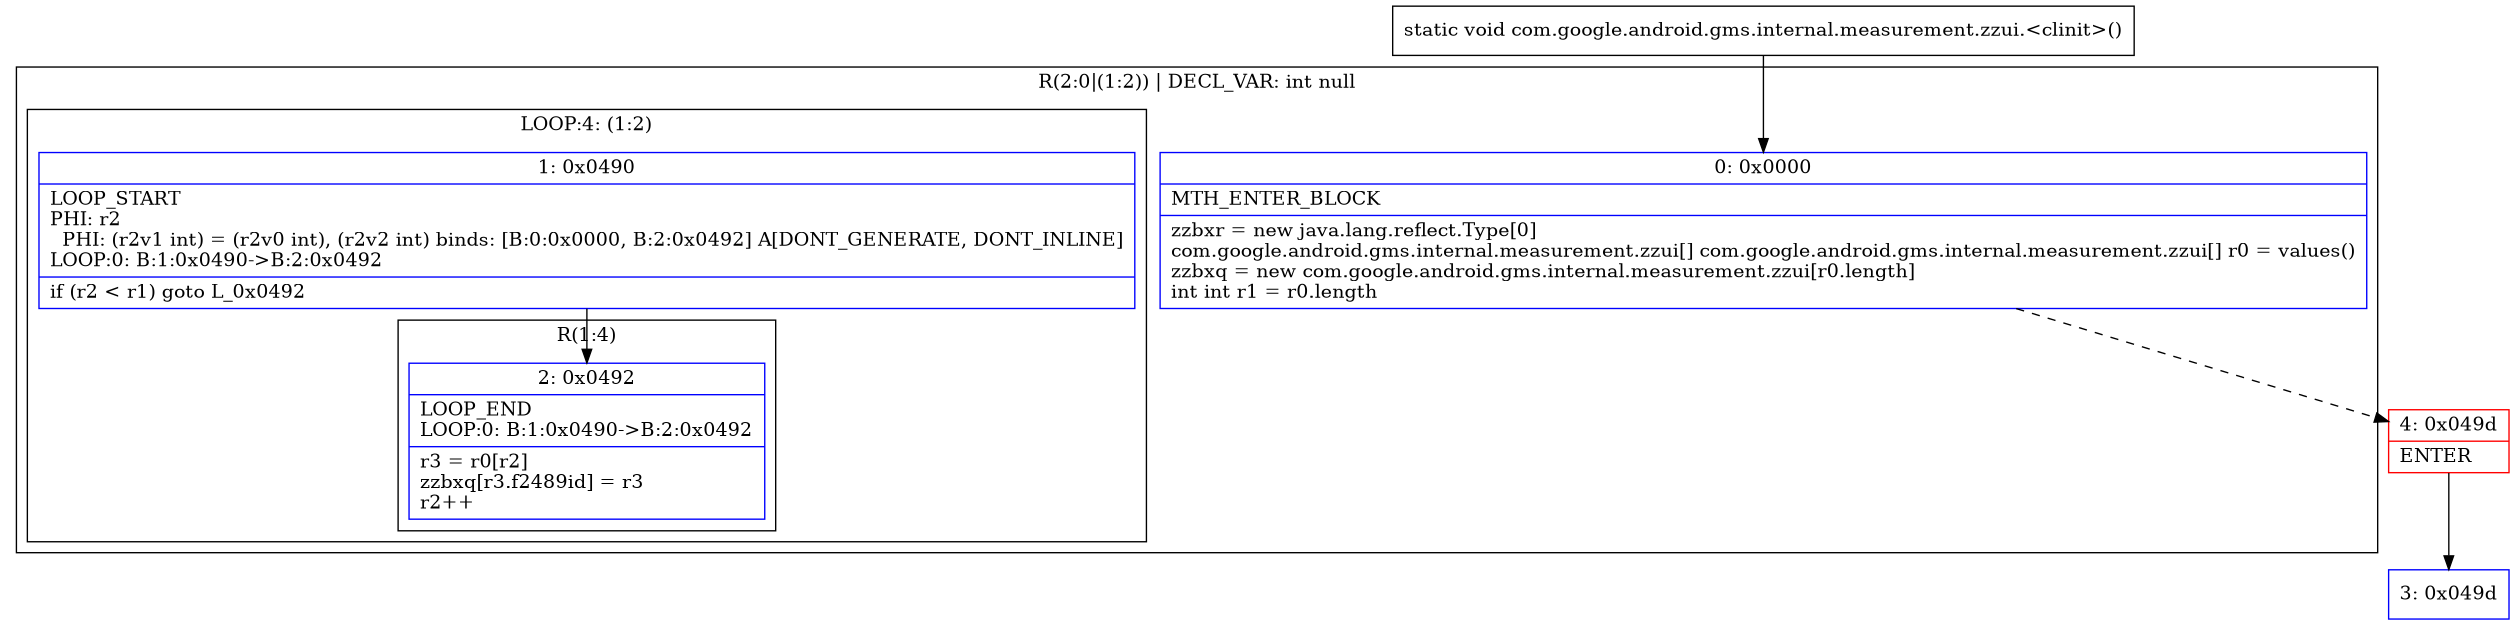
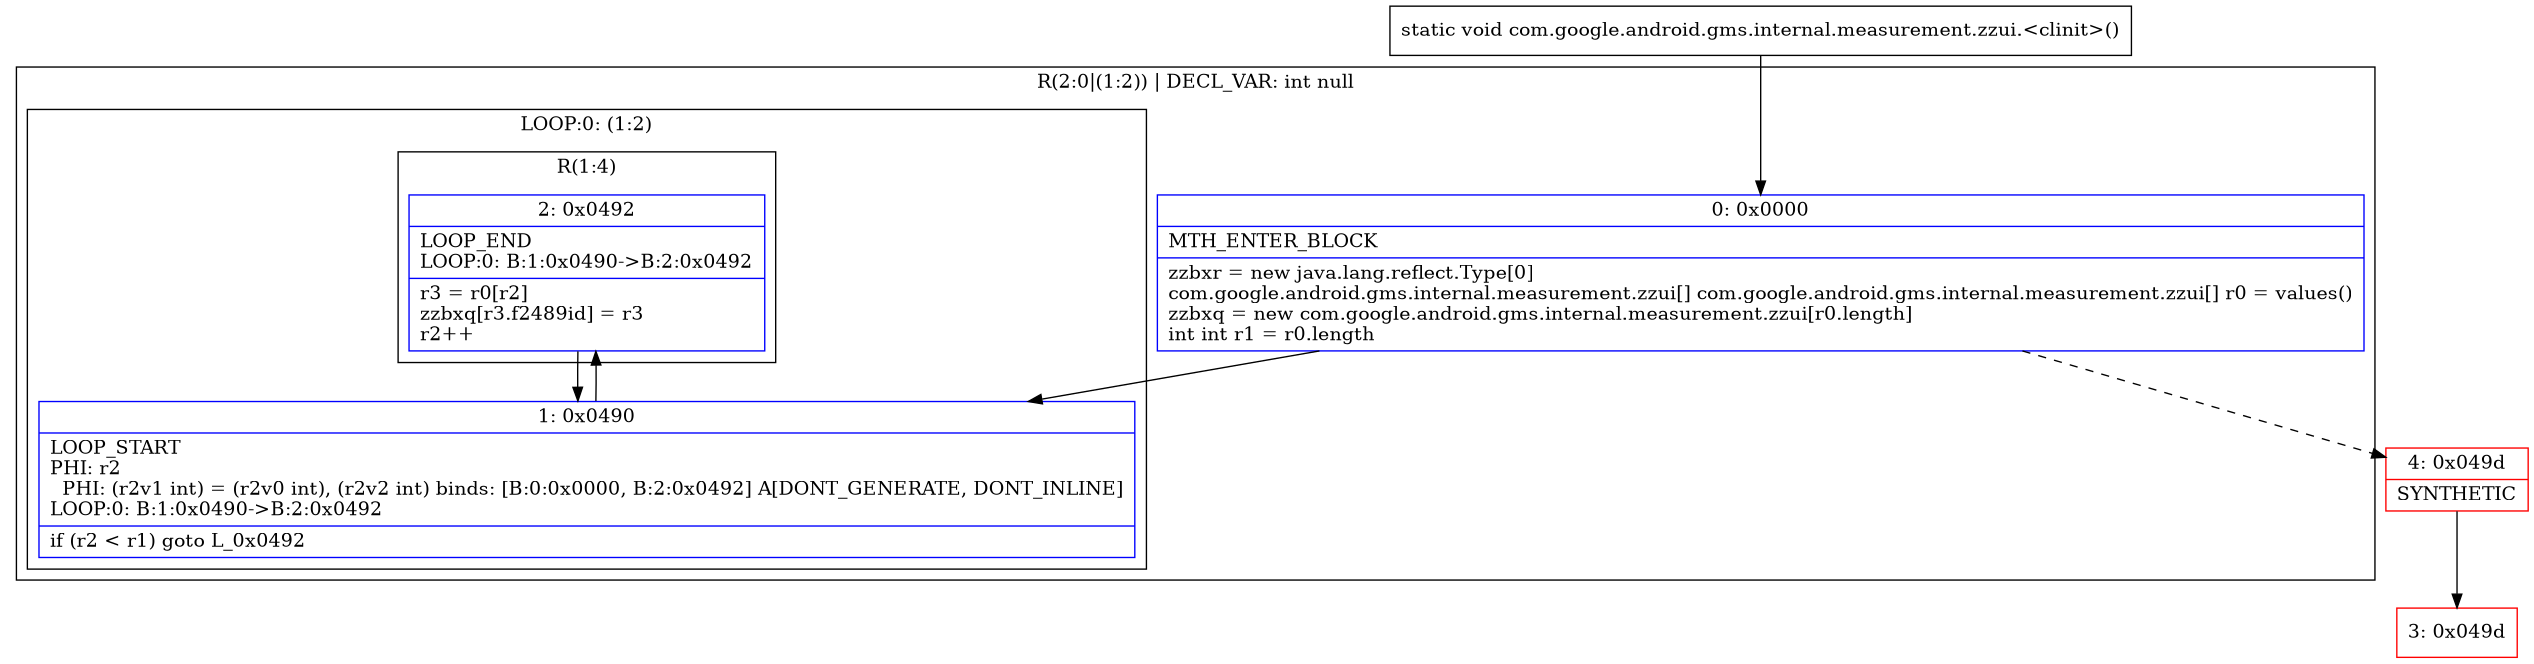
cluster "LOOP:4: (1:2)": label "LOOP:4: (1:2)" -> "LOOP:0: (1:2)"
edge "2: 0x0492" -> "1: 0x0490": added
edge "0: 0x0000" -> "1: 0x0490": added
node "4: 0x049d": text "ENTER" -> "SYNTHETIC"
node "3: 0x049d": color blue -> red
